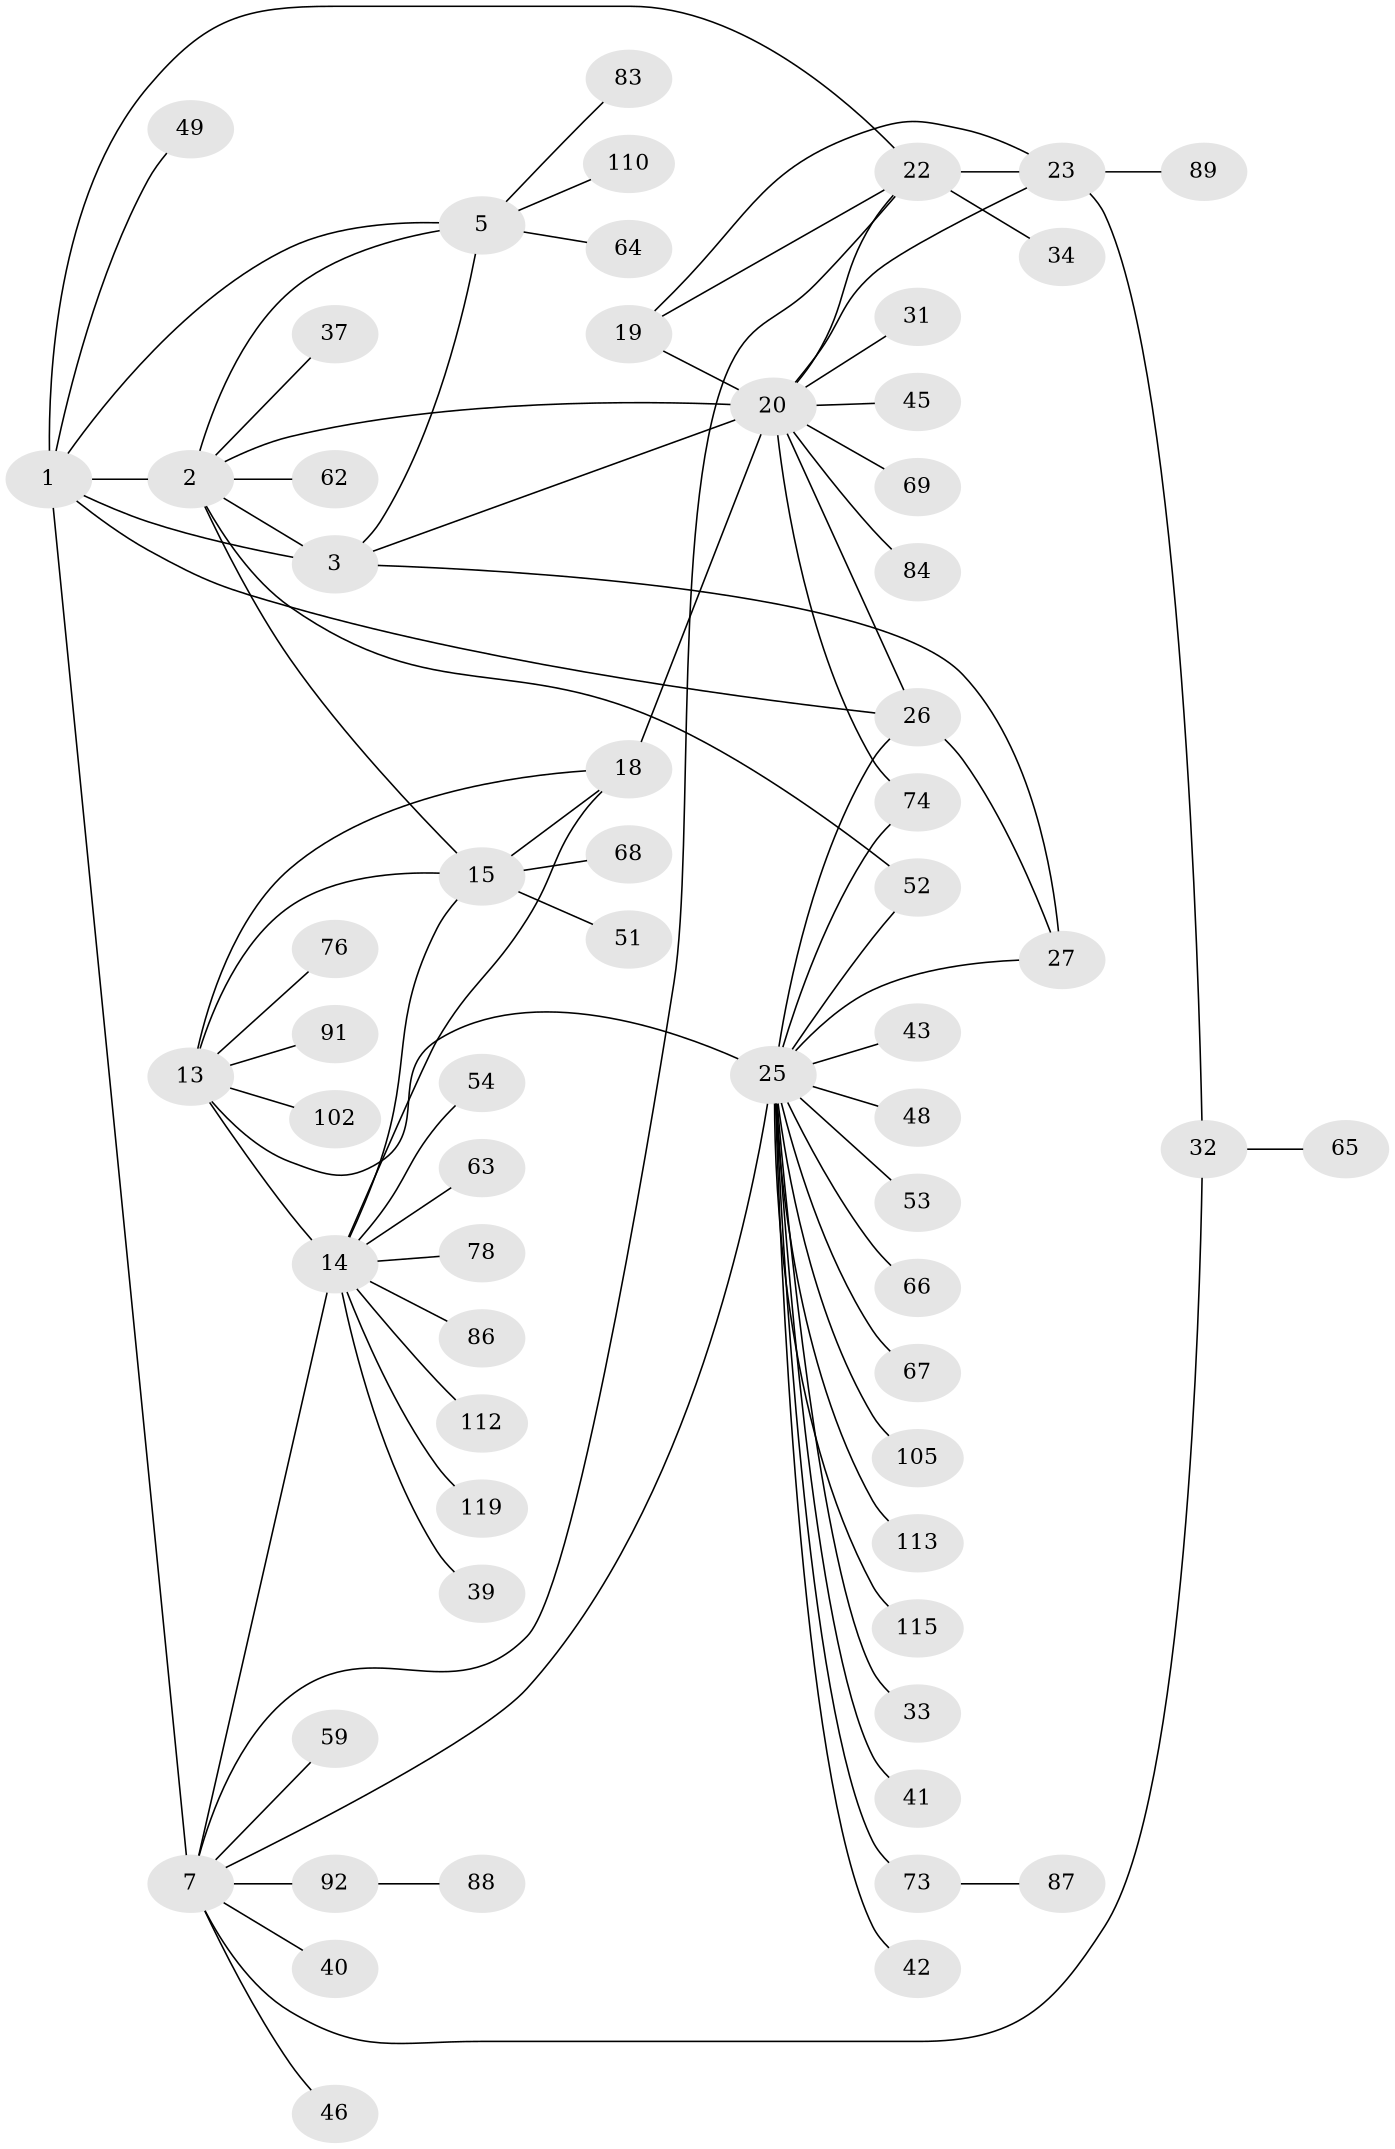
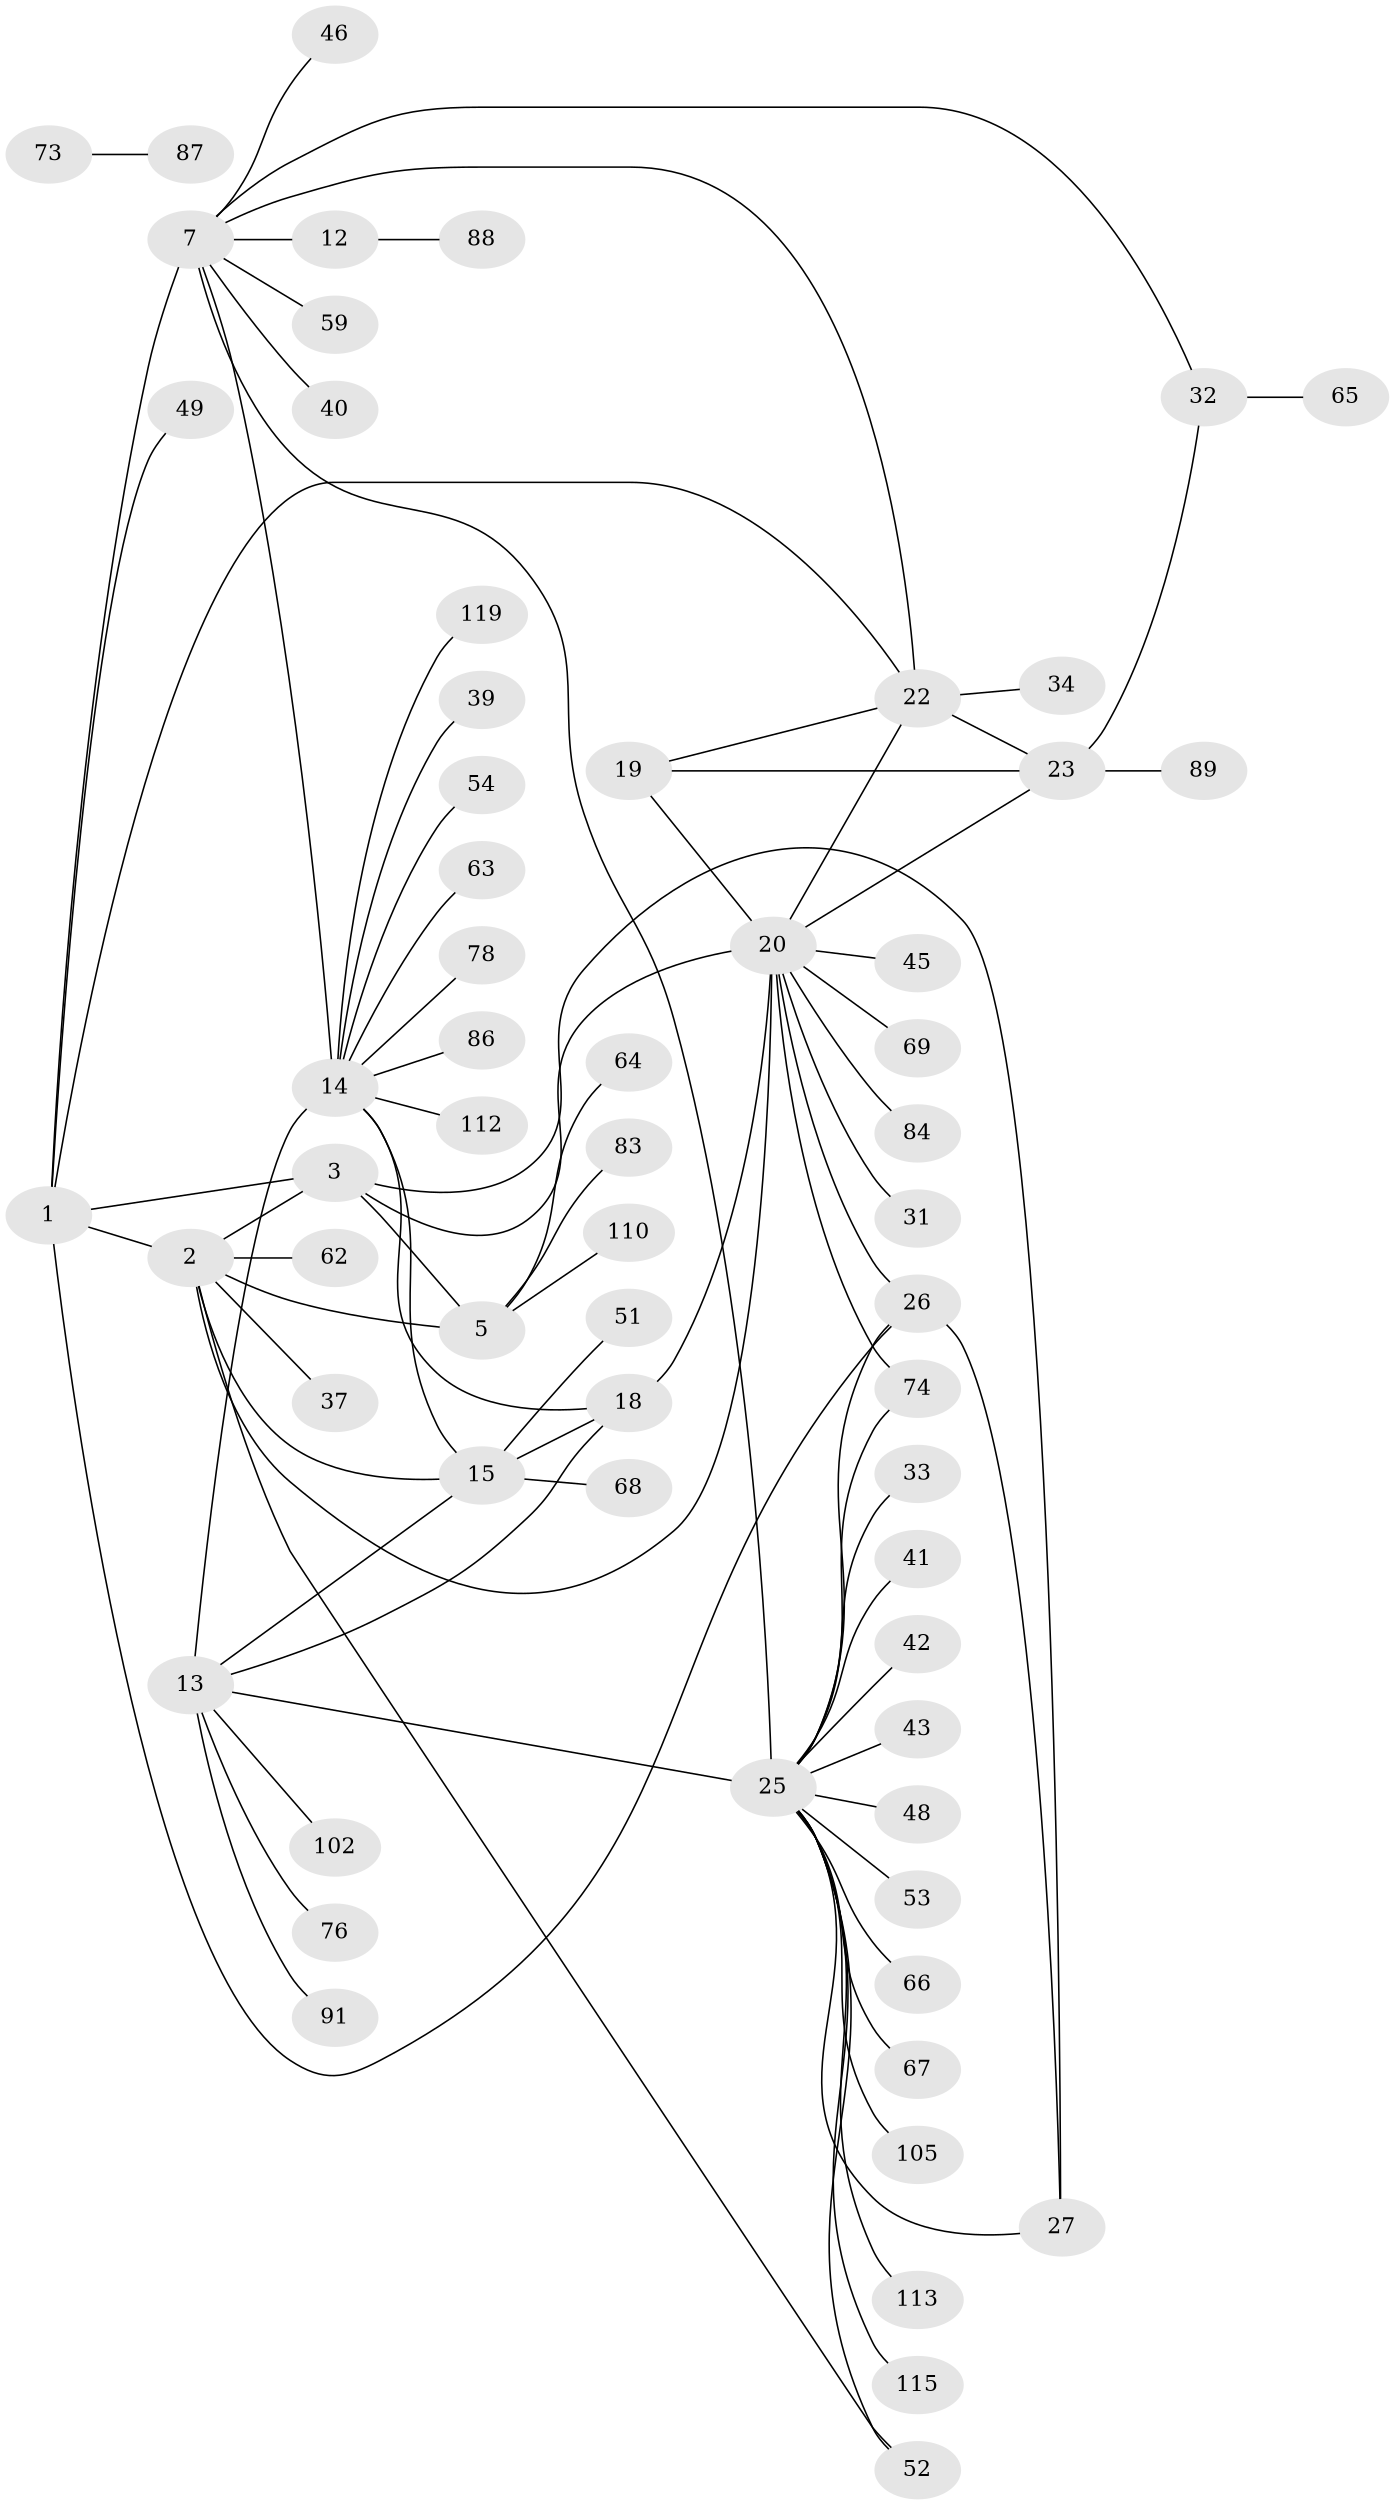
edge "5" -- "1": removed
edge "25" -- "73": removed
node "92": label "92" -> "12"
